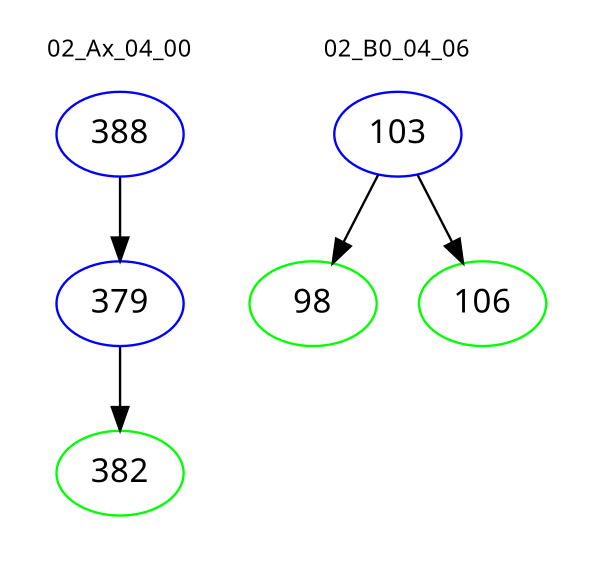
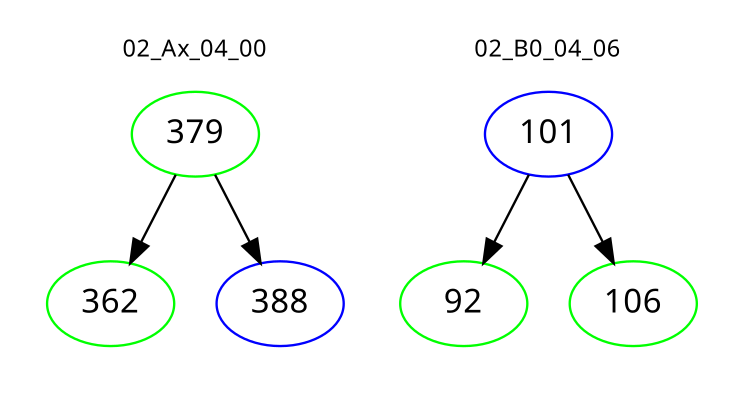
node "103": label "103" -> "101"
edge "388" -> "379": reversed
node "379": color blue -> green
node "98": label "98" -> "92"
node "382": label "382" -> "362"
